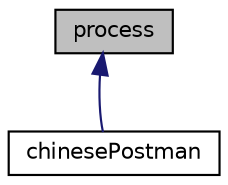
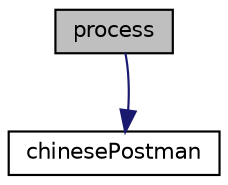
edge "chinesePostman" -> "process": reversed
